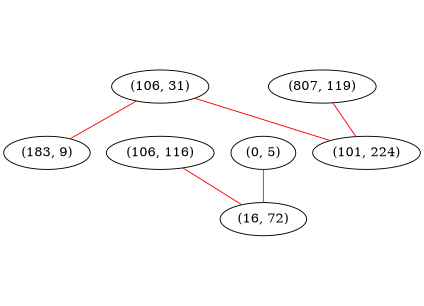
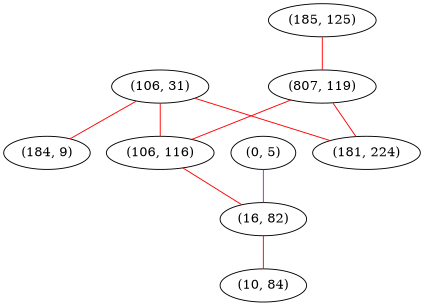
node "(185, 125)": added
edge "(106, 31)" -- "(106, 116)": added
edge "(807, 119)" -- "(106, 116)": added
node "(183, 9)": label "(183, 9)" -> "(184, 9)"
node "(101, 224)": label "(101, 224)" -> "(181, 224)"
node "(16, 72)": label "(16, 72)" -> "(16, 82)"
node "(10, 84)": added
